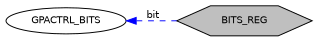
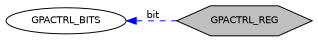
node "BITS_REG": label "BITS_REG" -> "GPACTRL_REG"
